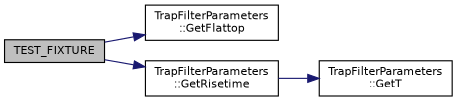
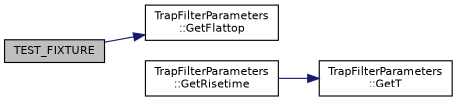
edge "TEST_FIXTURE" -> "TrapFilterParameters ::GetRisetime": removed
